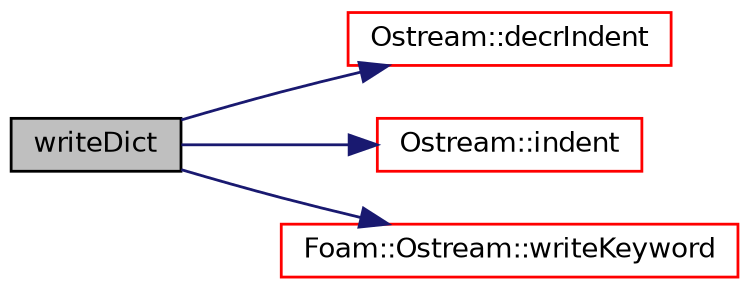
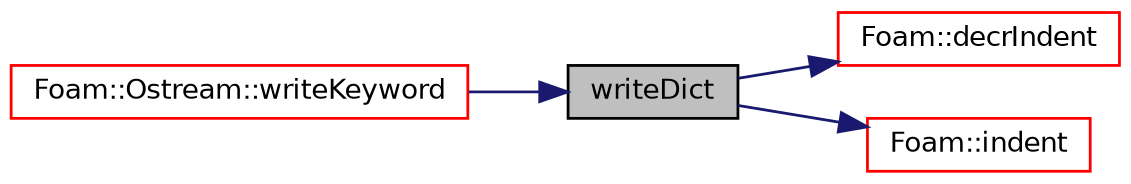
node "Ostream::decrIndent": label "Ostream::decrIndent" -> "Foam::decrIndent"
node "Ostream::indent": label "Ostream::indent" -> "Foam::indent"
edge "writeDict" -> "Foam::Ostream::writeKeyword": reversed
